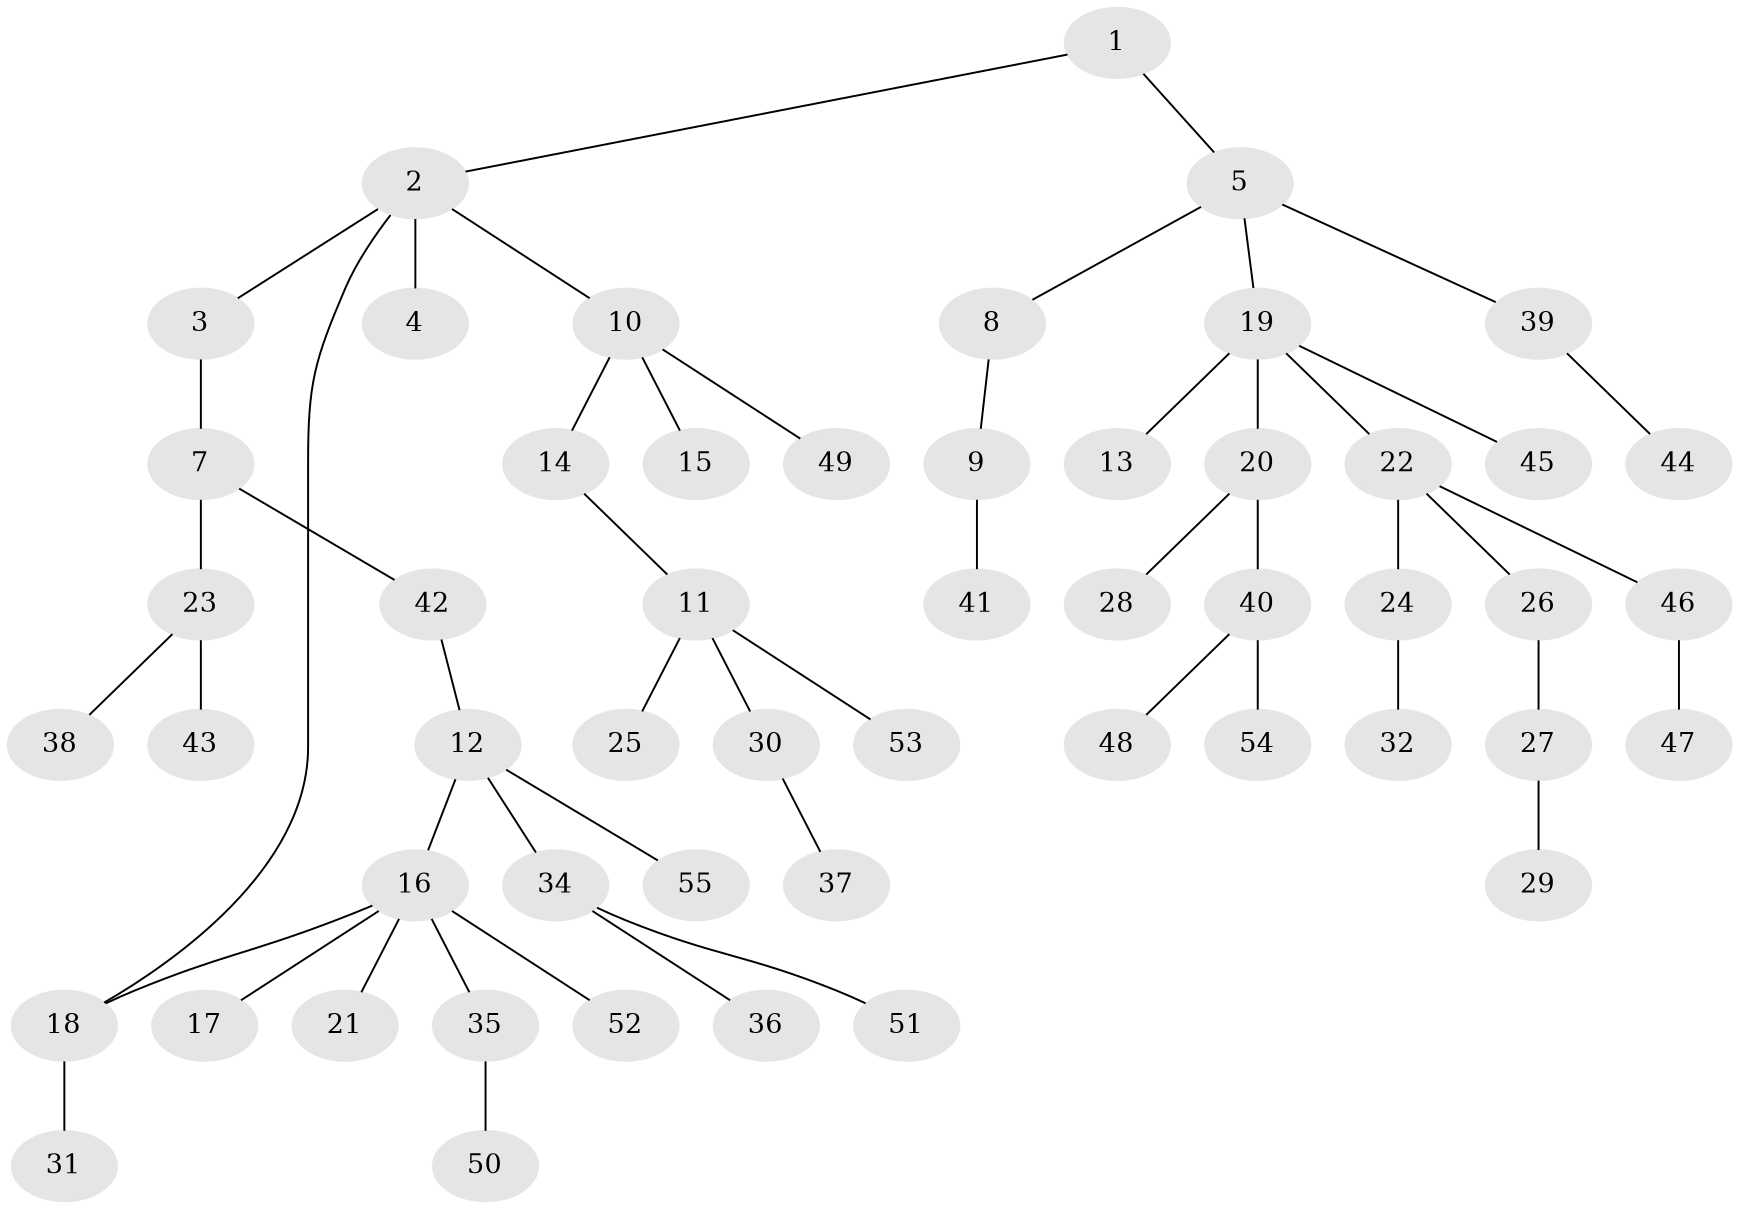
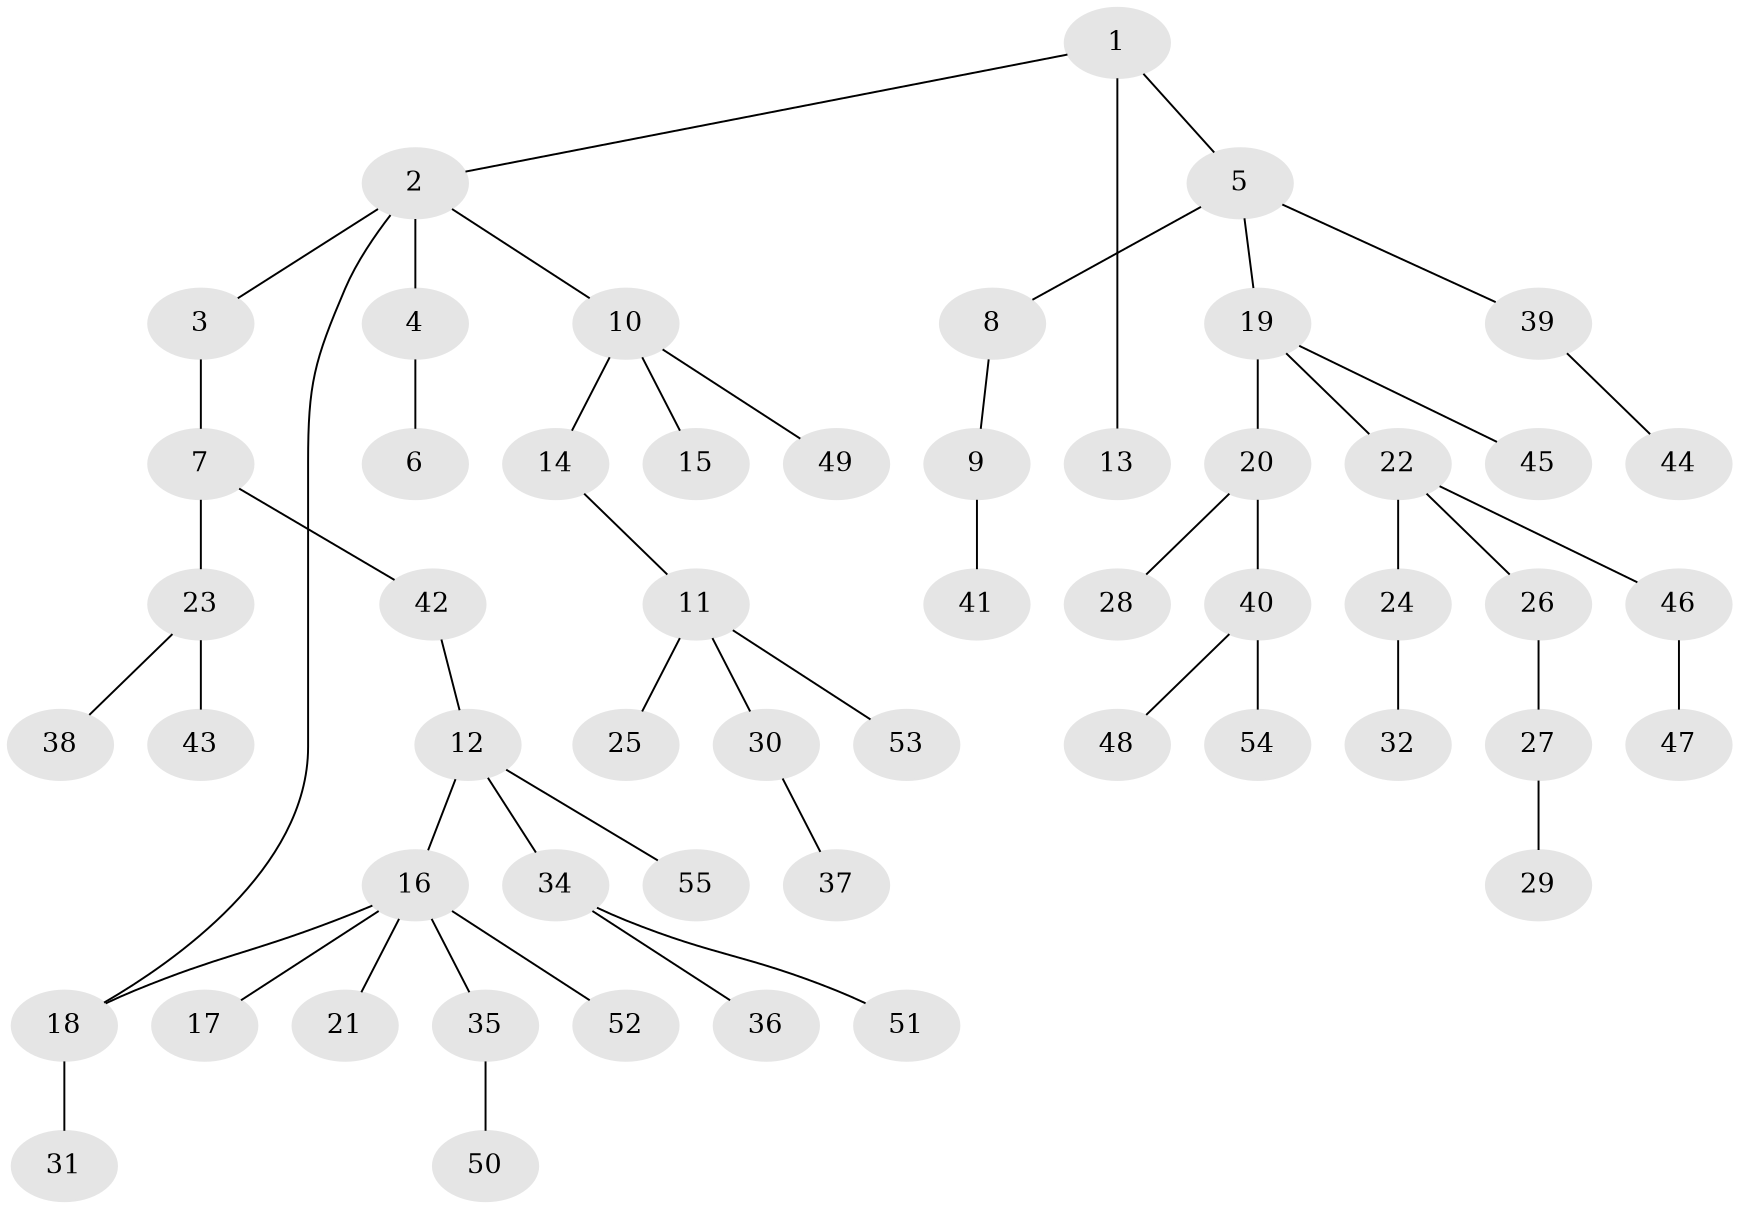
edge "19" -- "13": now "1" -- "13"
node "6": added
